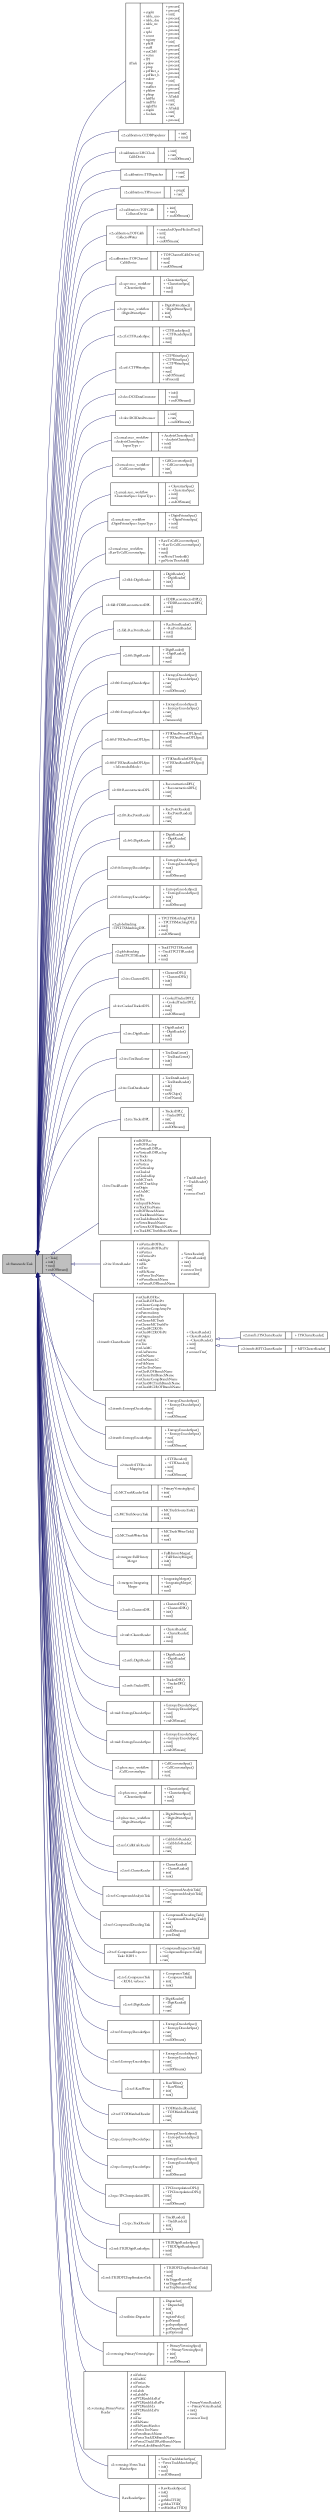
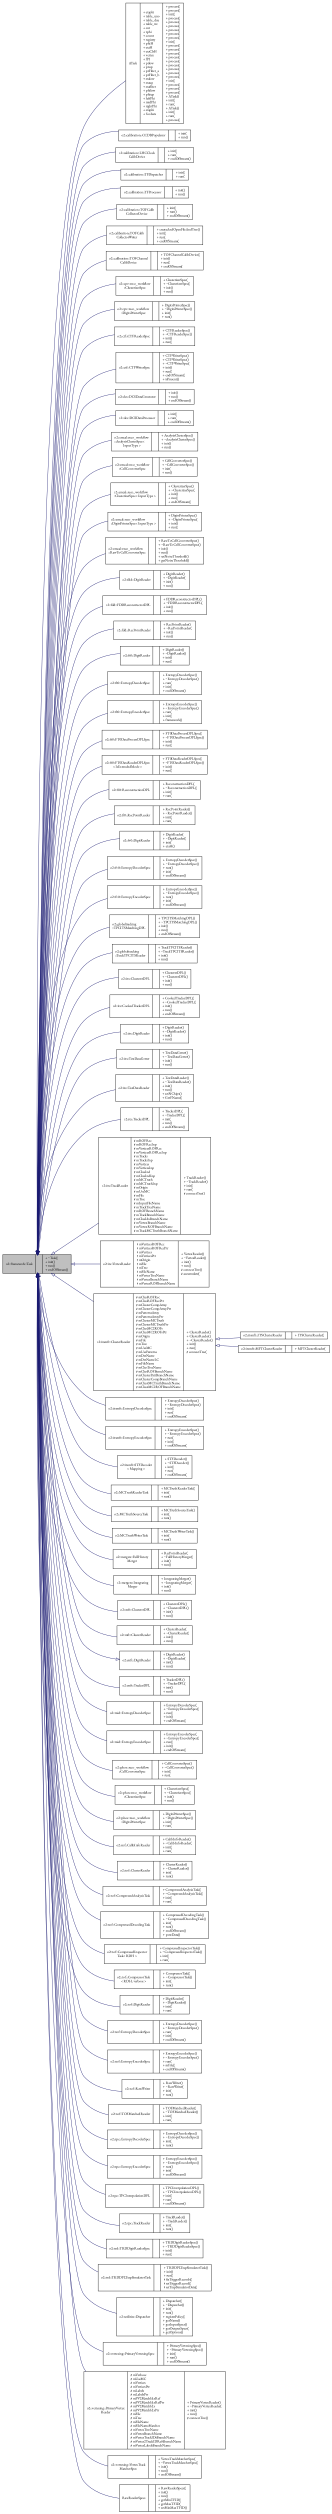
node "o2::calibration::TFProcessor": text "+ ptup()" -> "+ init()"
node "o2::its::TrackerDPL": text "+ vertex()" -> "+ run()"
node "o2::MCTruthReaderTask": text "+ PrimaryVertexingSpec()" -> "+ MCTruthReaderTask()"
node "o2::mergers::FullHistory": text "+ FullHistoryMerger()" -> "+ RecPointReader()"
edge "o2::mft::DigitReader" -> "o2::framework::Task": reversed
node "o2::tof::EntropyEncoderSpec": text "+ init()" -> "+ mFile()"
